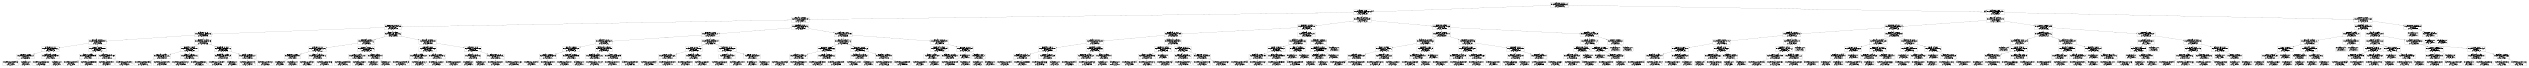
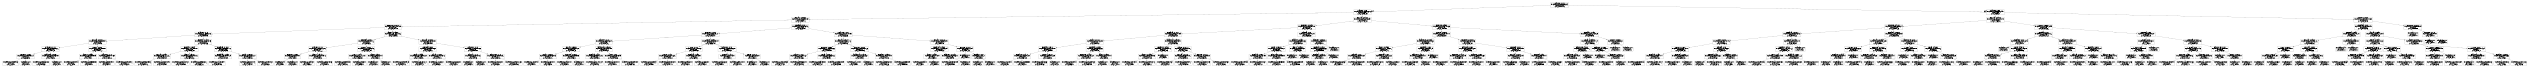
node "squared_error = 0.0 samples = 1 value = 62383.0": removed
node "squared_error = 0.0 samples = 1 stFlrSF = 144000.0": label "squared_error = 0.0 samples = 1 stFlrSF = 144000.0" -> "squared_error = 0.0 samples = 1 value = 144000.0"
